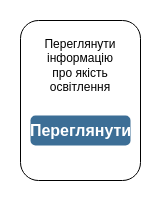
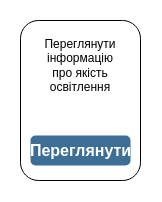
node "Переглянути": moved (81, 131) -> (81, 151)
